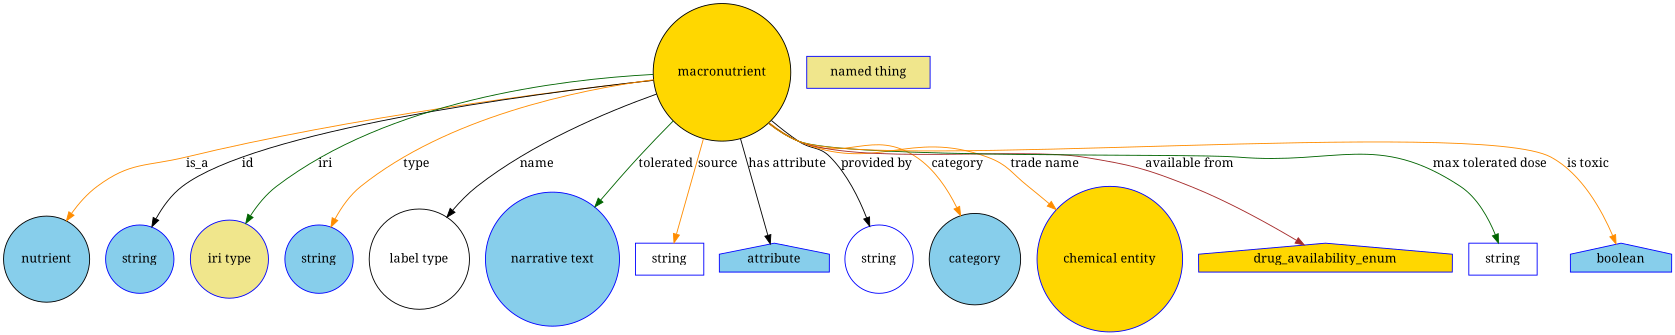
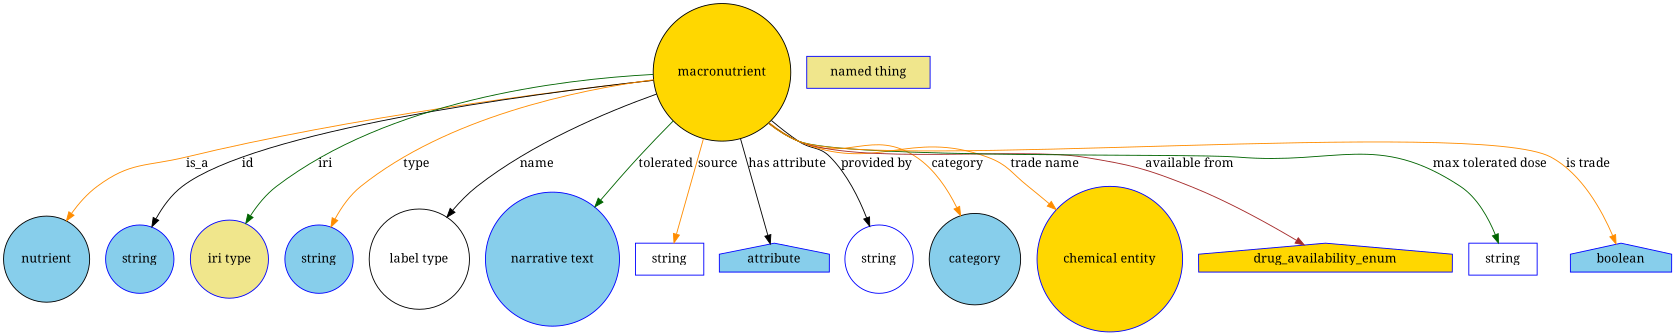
edge "macronutrient" -> "boolean": label "is toxic" -> "is trade"
